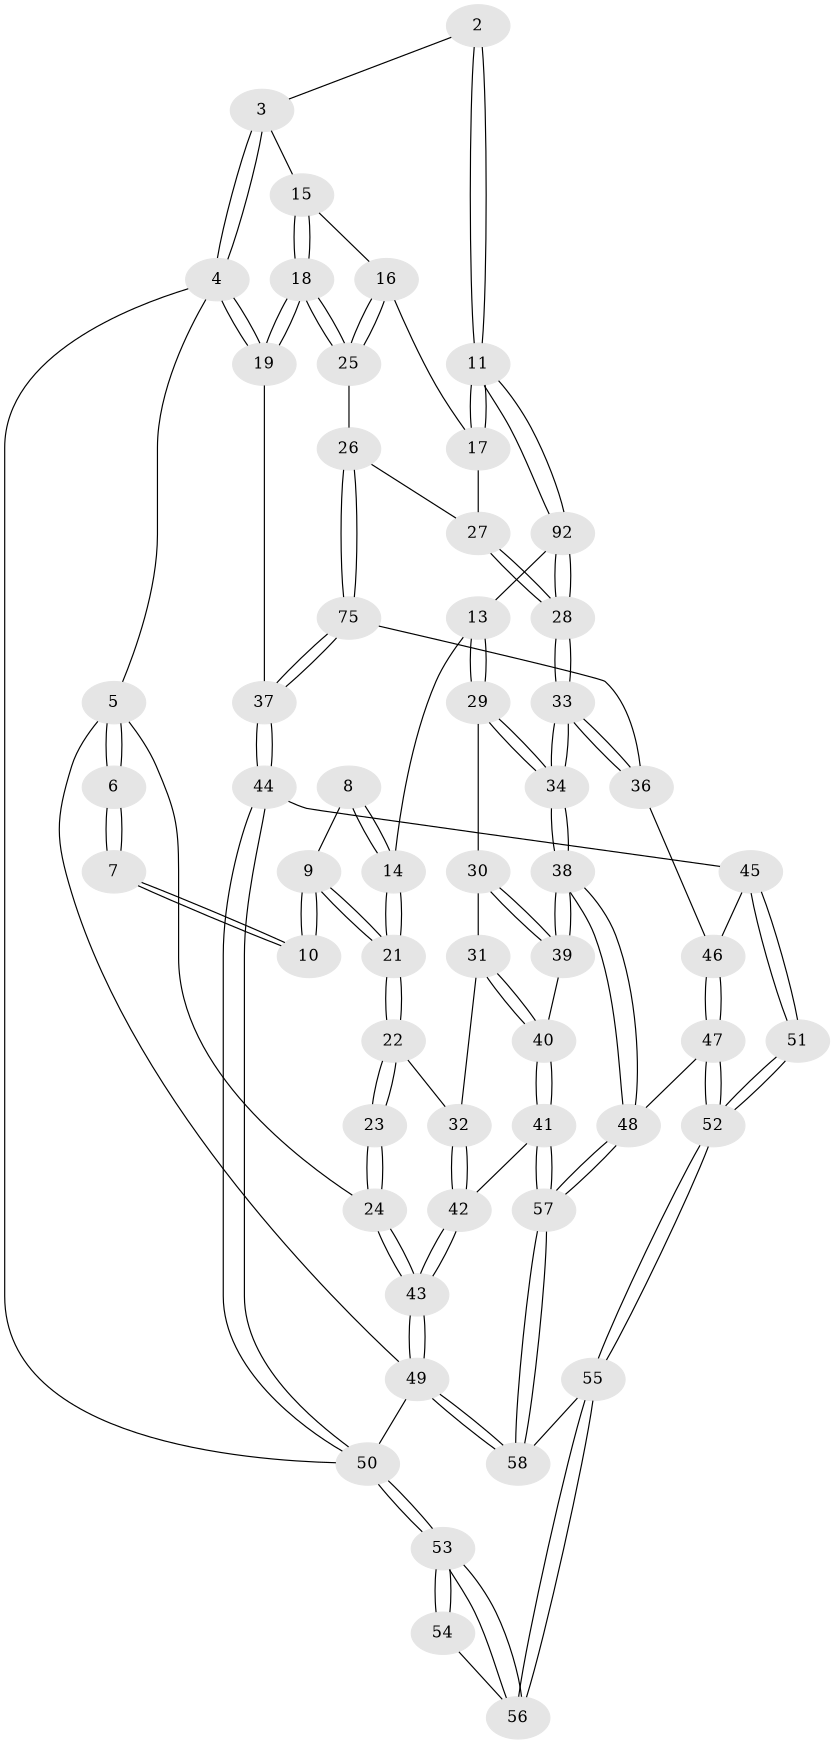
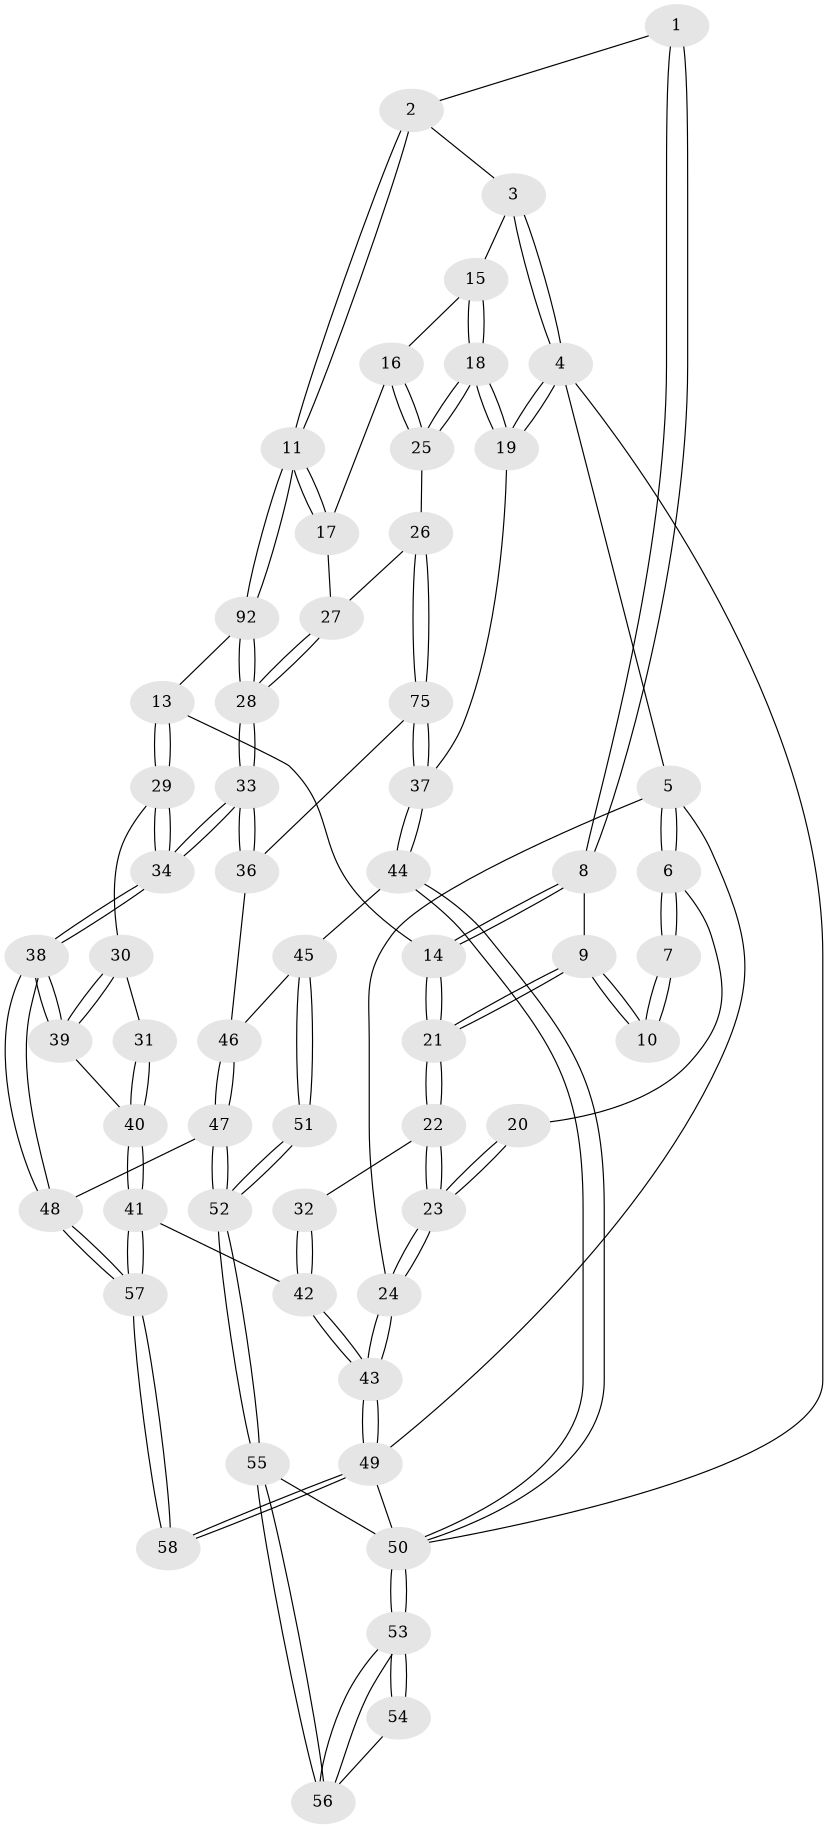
node "1": added
edge "31" -- "32": removed
node "20": added
edge "55" -- "58": now "55" -- "50"
